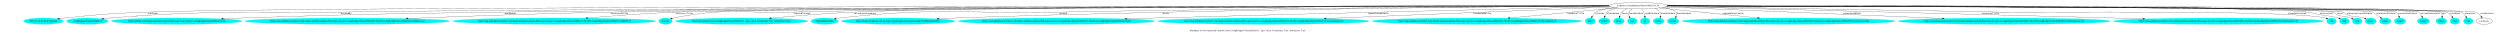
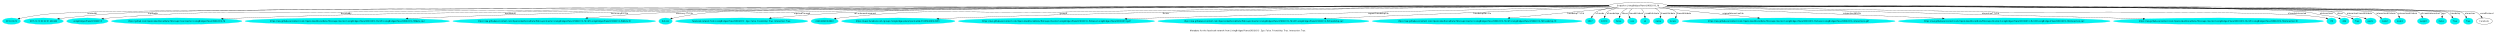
node "2013-03-29": added
